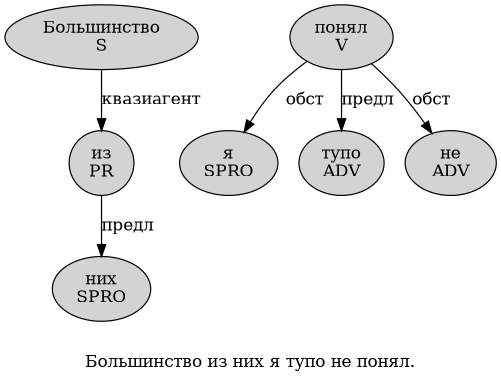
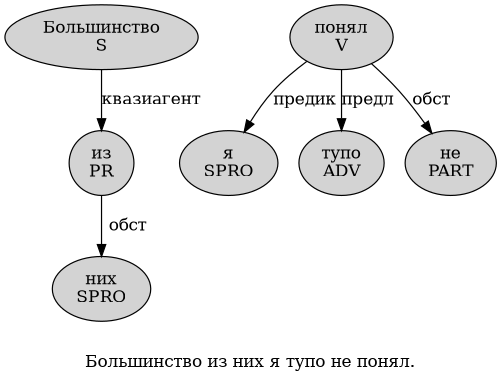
edge "понял V" -> "я SPRO": label "обст" -> "предик"
node "не ADV": label "не ADV" -> "не PART"
edge "из PR" -> "них SPRO": label "предл" -> "обст"
